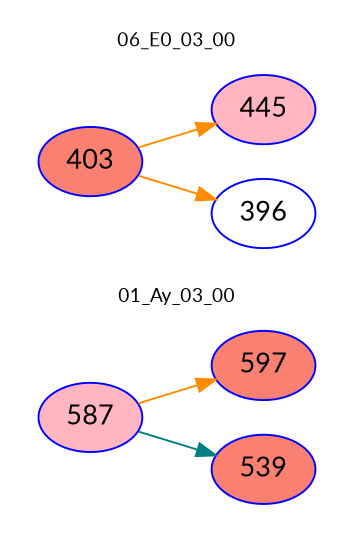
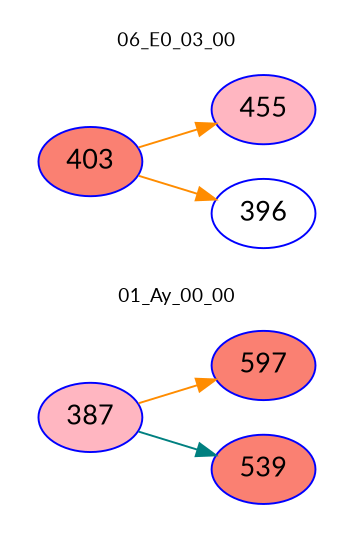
node "445": label "445" -> "455"
cluster "01_Ay_03_00": label "01_Ay_03_00" -> "01_Ay_00_00"
node "587": label "587" -> "387"
